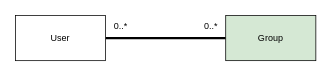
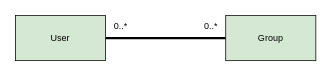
node "User": fillcolor #ffffff -> #d5e8d4
